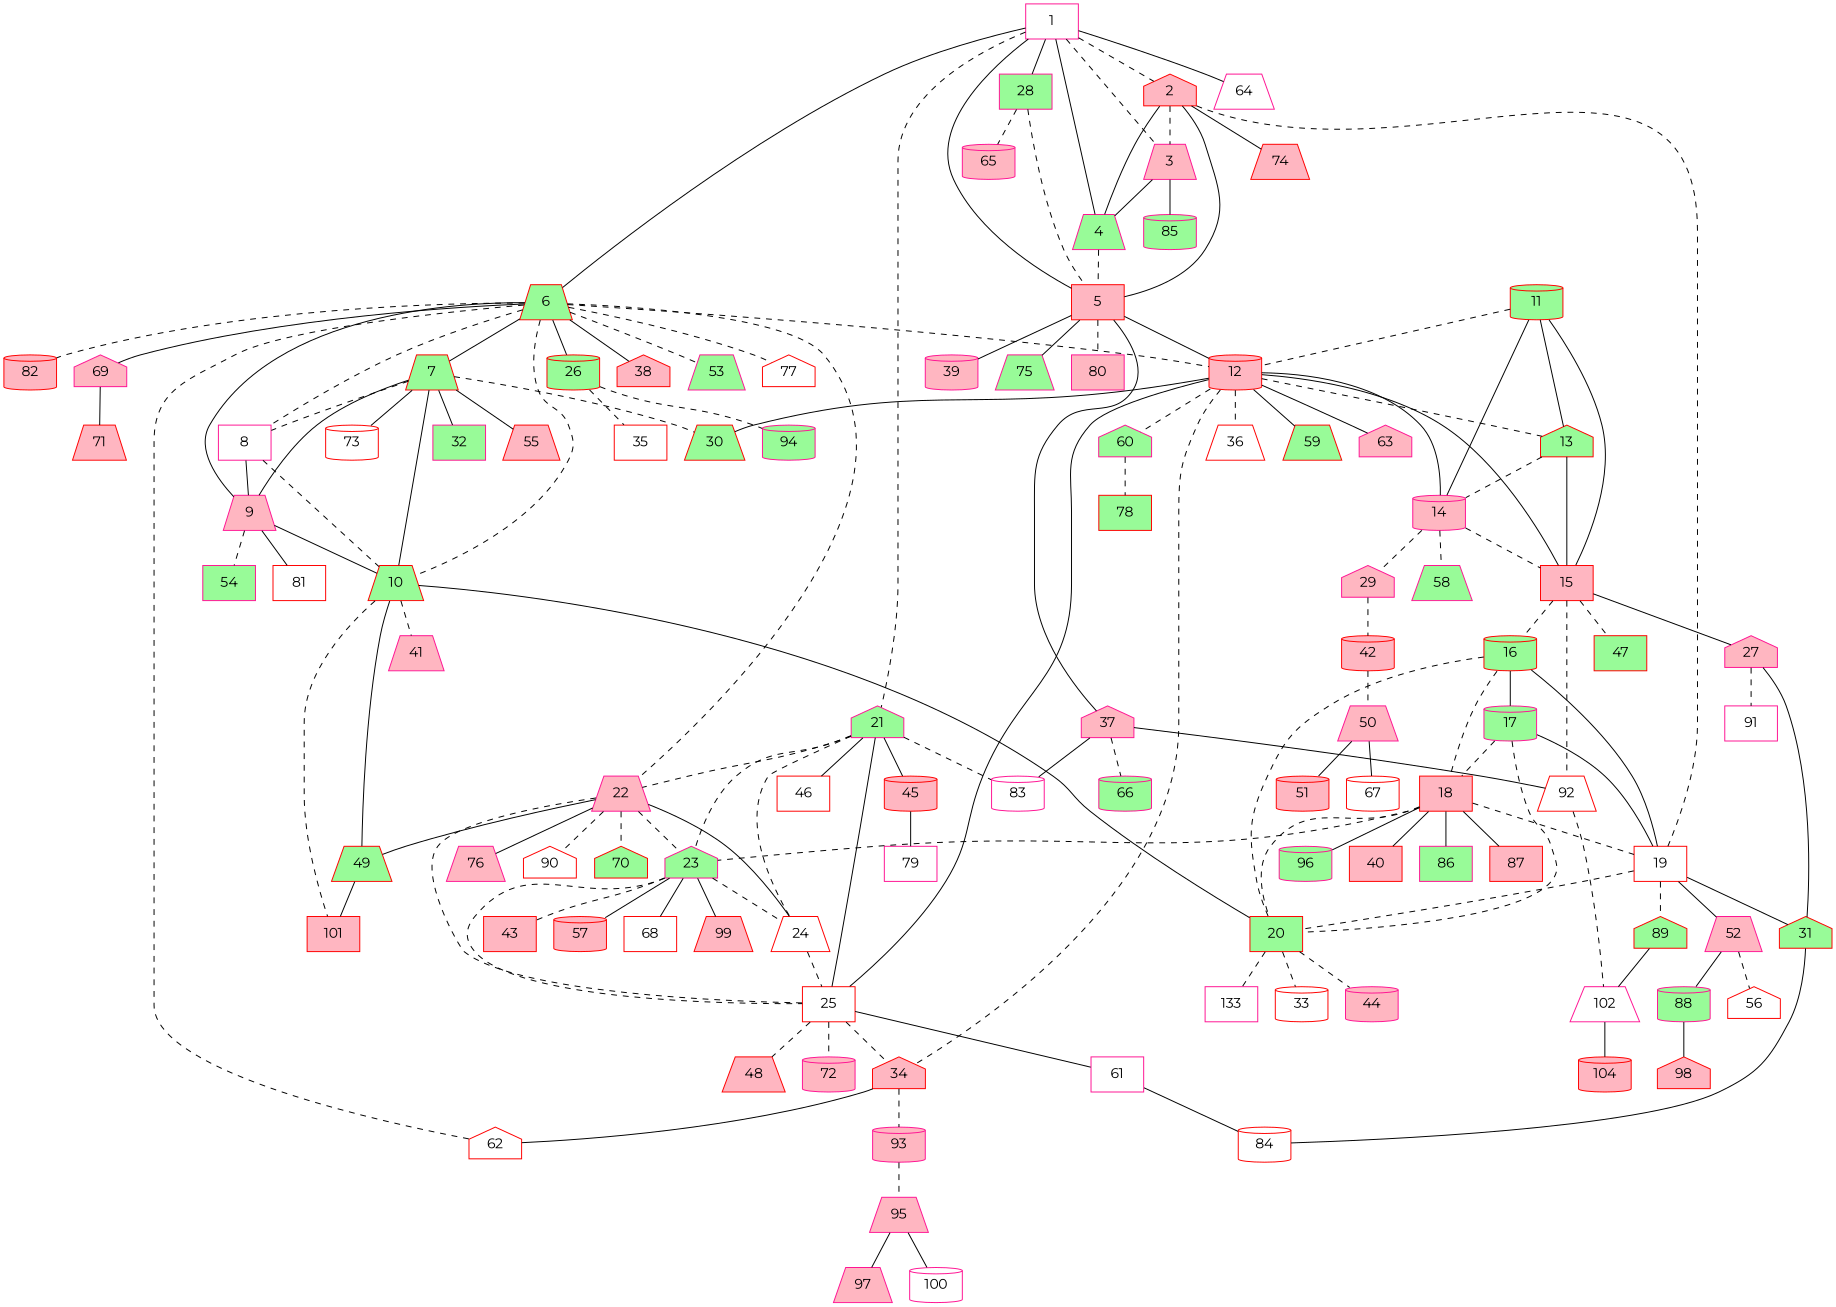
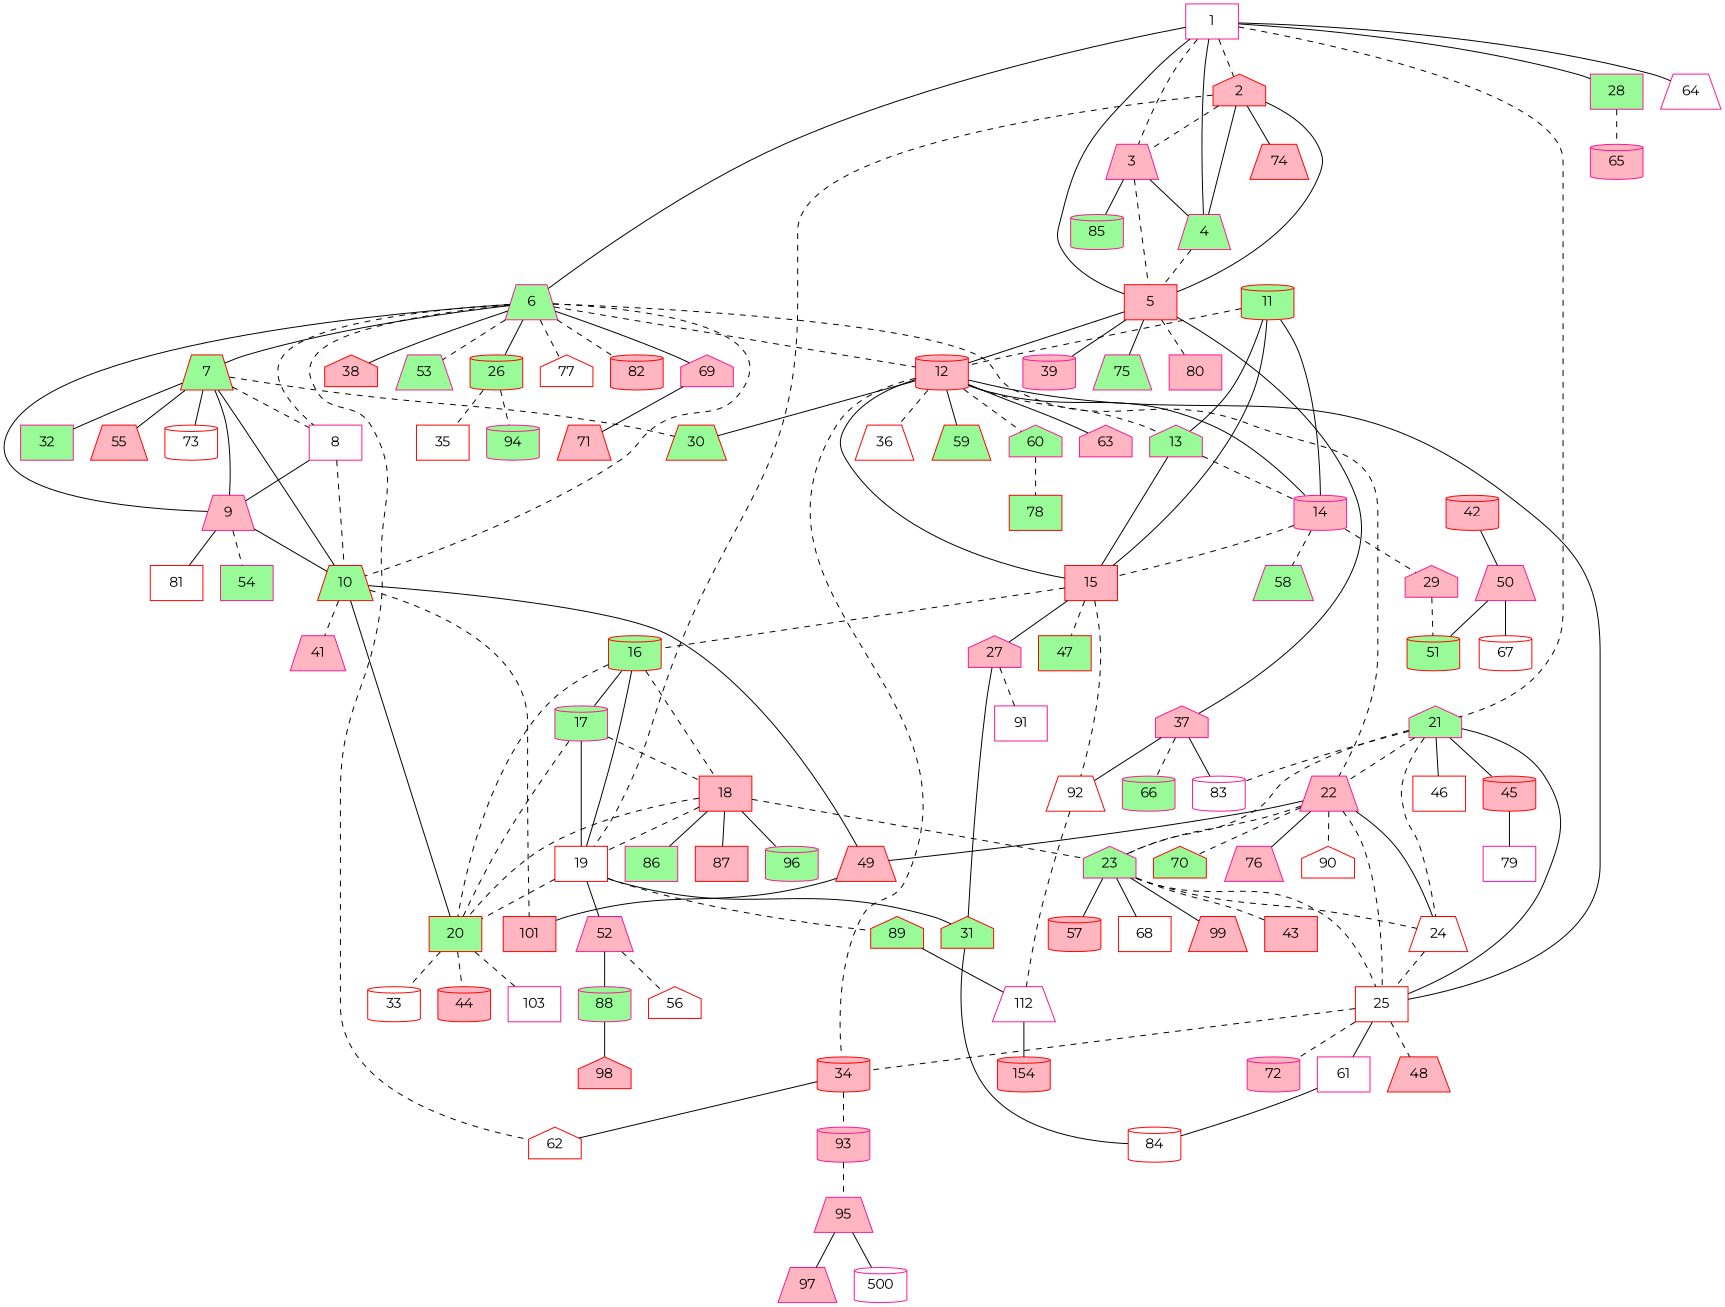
edge "28" -- "5": now "3" -- "5"
node "6": color red -> deeppink
node "13": color red -> deeppink
edge "29" -- "42": now "29" -- "51"
edge "42" -- "50": style dashed -> solid
node "51": fillcolor lightpink -> palegreen
node "49": fillcolor palegreen -> lightpink
node "40": removed
node "133": label "133" -> "103"
node "44": color deeppink -> red
node "102": label "102" -> "112"
node "34": shape house -> cylinder
node "104": label "104" -> "154"
node "100": label "100" -> "500"
